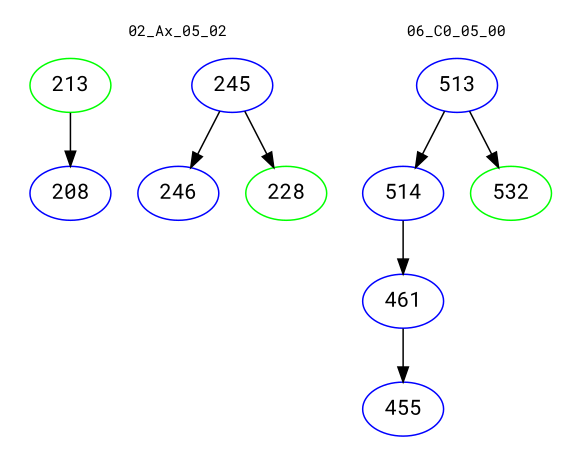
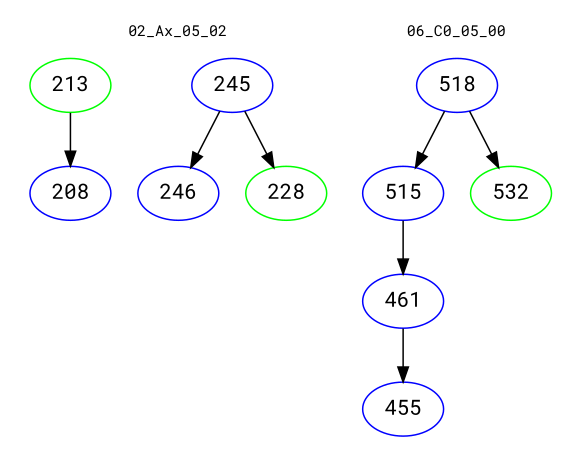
node "513": label "513" -> "518"
node "514": label "514" -> "515"
